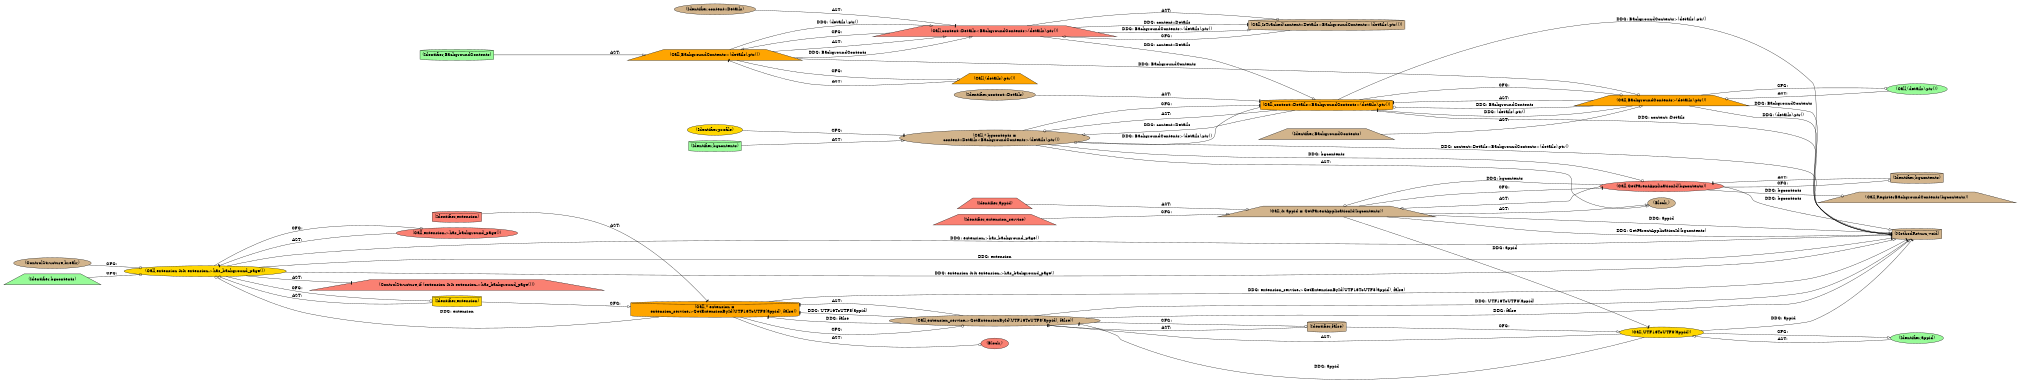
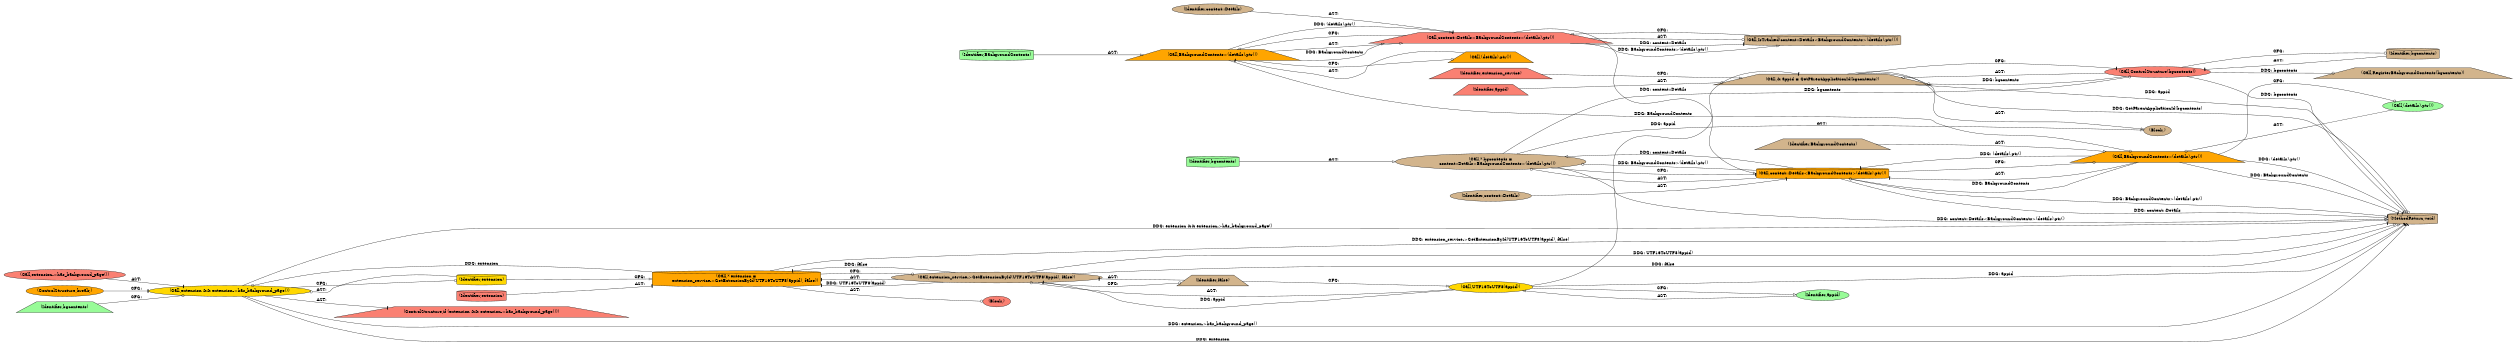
node "(Identifier,profile)": removed
node "(Call,GetParentApplicationId(bgcontents))": label "(Call,GetParentApplicationId(bgcontents))" -> "(Call,ControlStructure(bgcontents))"
edge "(Call,extension && extension->has_background_page())" -> "(Call,extension->has_background_page())": removed, label "CFG:"
node "(ControlStructure,break;)": fillcolor tan -> orange
edge "(ControlStructure,break;)" -> "(Call,extension && extension->has_background_page())": arrowhead odot -> tee
edge "(Call,& appid = GetParentApplicationId(bgcontents))" -> "(Call,UTF16ToUTF8(appid))": reversed
node "(Identifier,false)": shape cylinder -> trapezium
